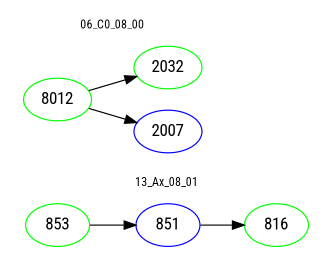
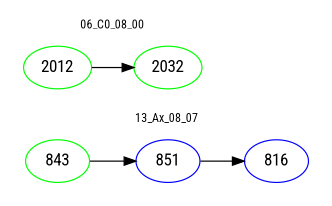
node "8012": label "8012" -> "2012"
node "2007": removed
cluster "13_Ax_08_01": label "13_Ax_08_01" -> "13_Ax_08_07"
node "853": label "853" -> "843"
node "816": color green -> blue
